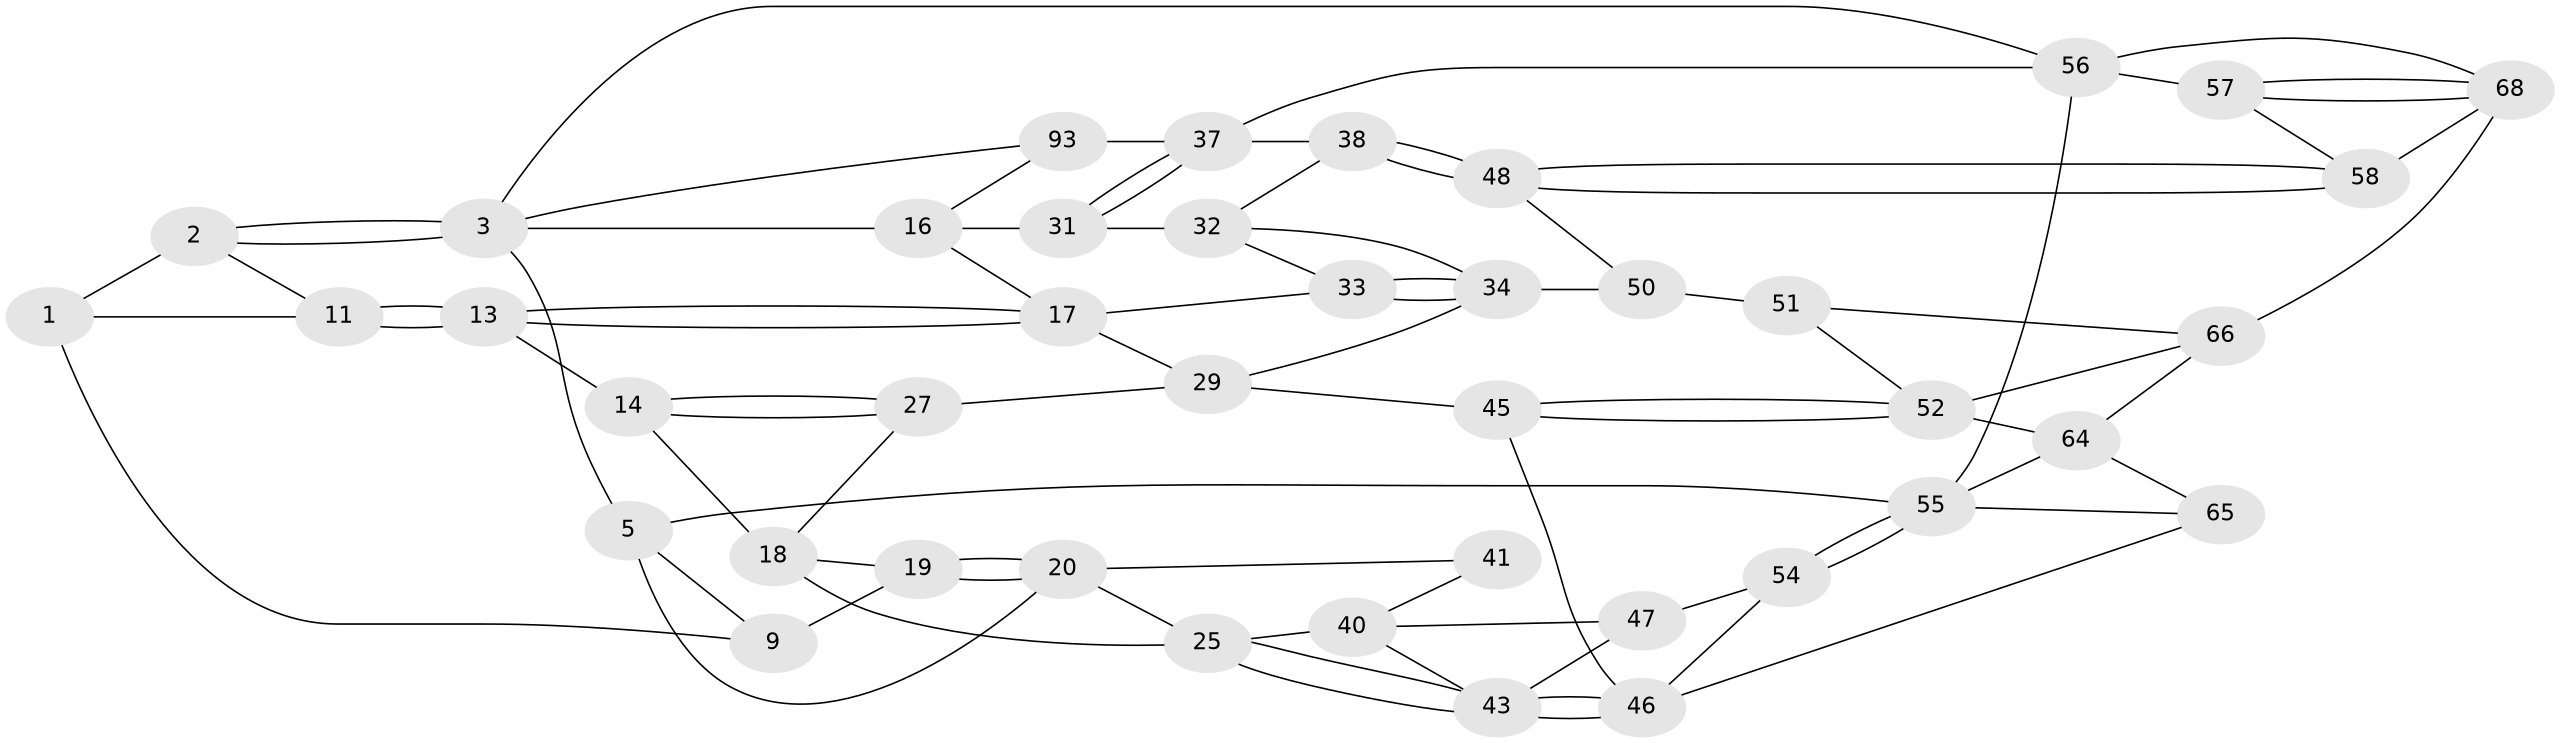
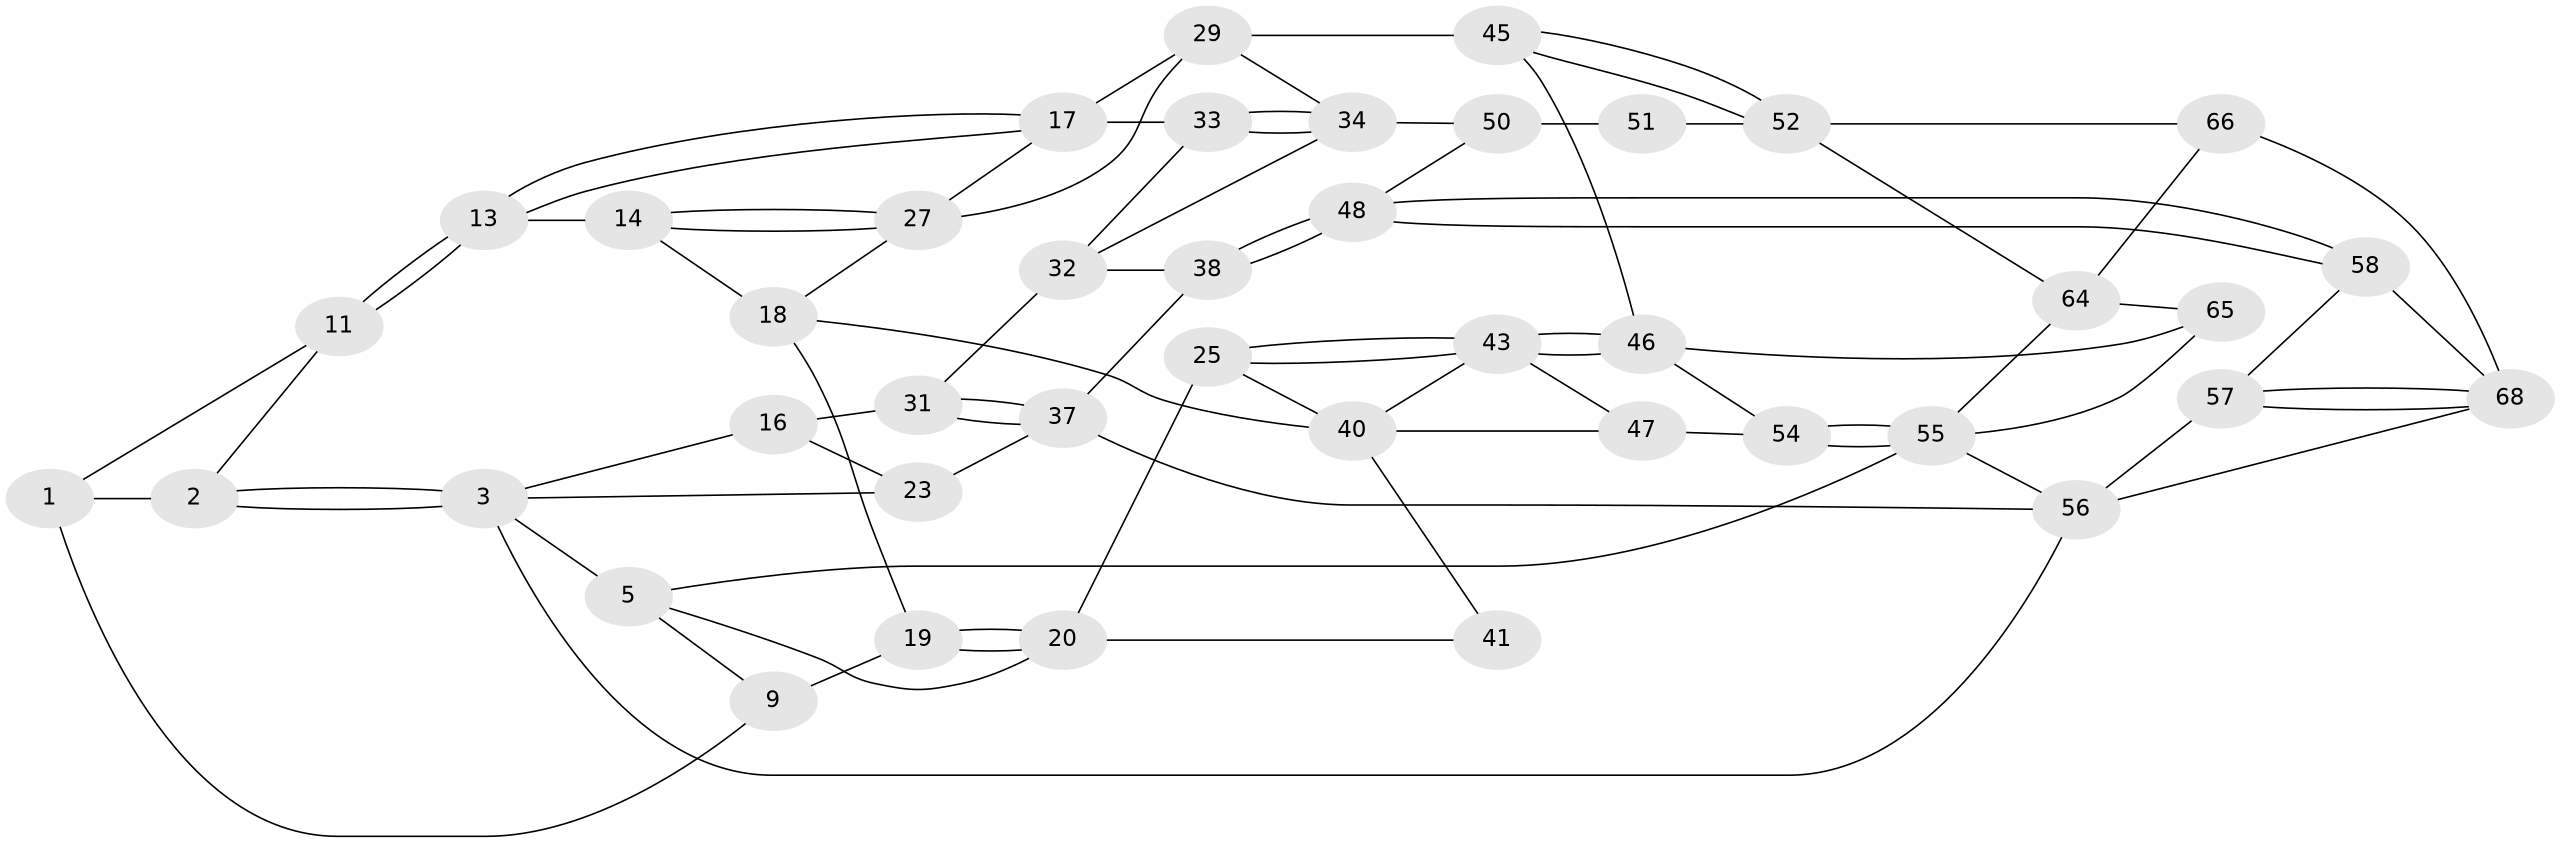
node "93": label "93" -> "23"
edge "16" -- "17": now "27" -- "17"
edge "51" -- "66": removed
edge "18" -- "25": now "18" -- "40"
